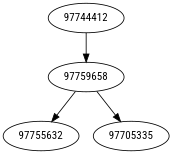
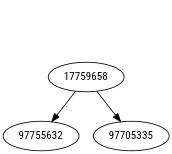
node "97744412": removed
node "97759658": label "97759658" -> "17759658"
